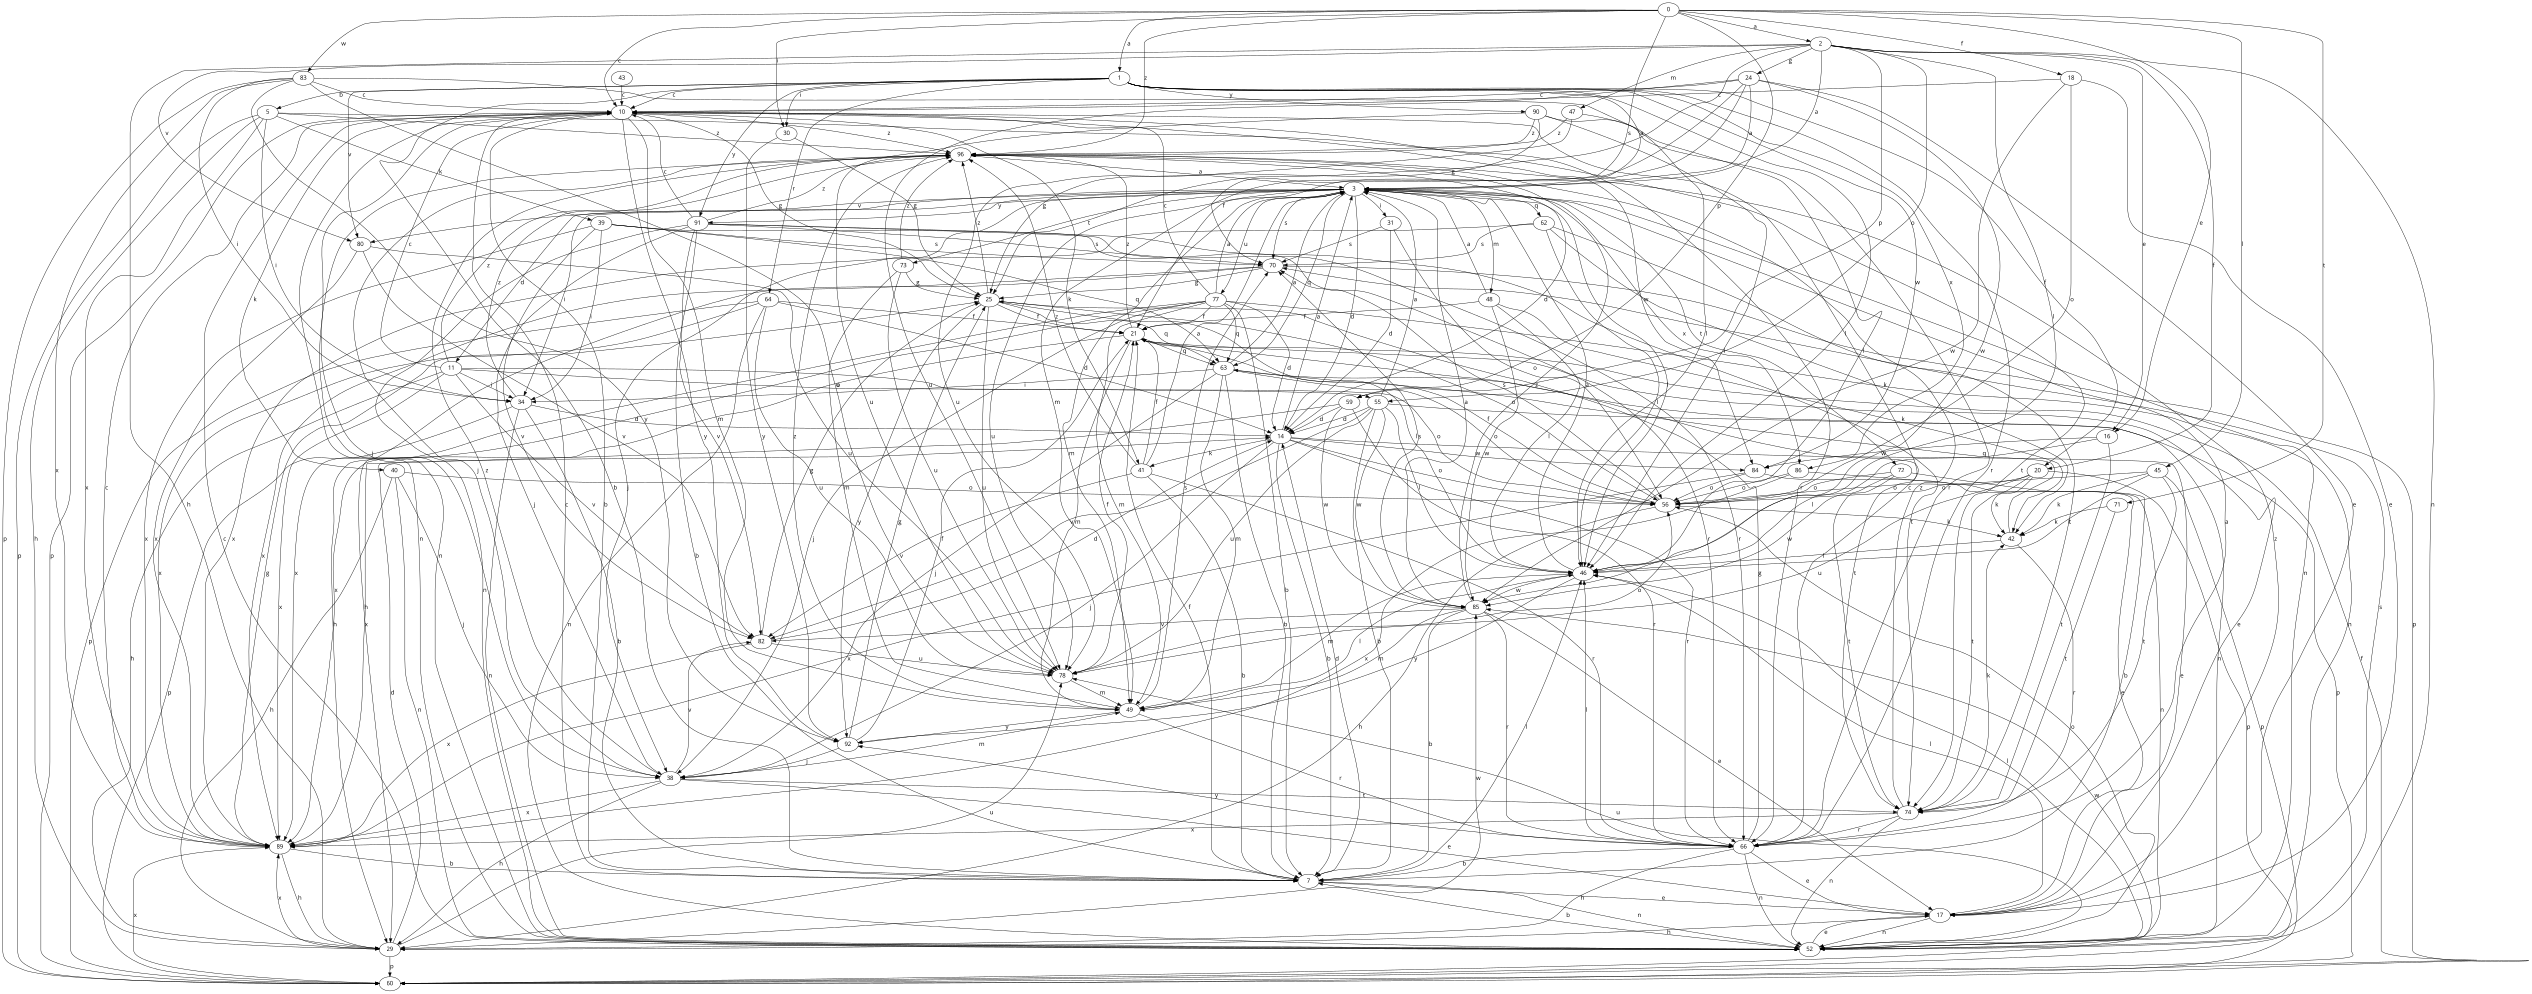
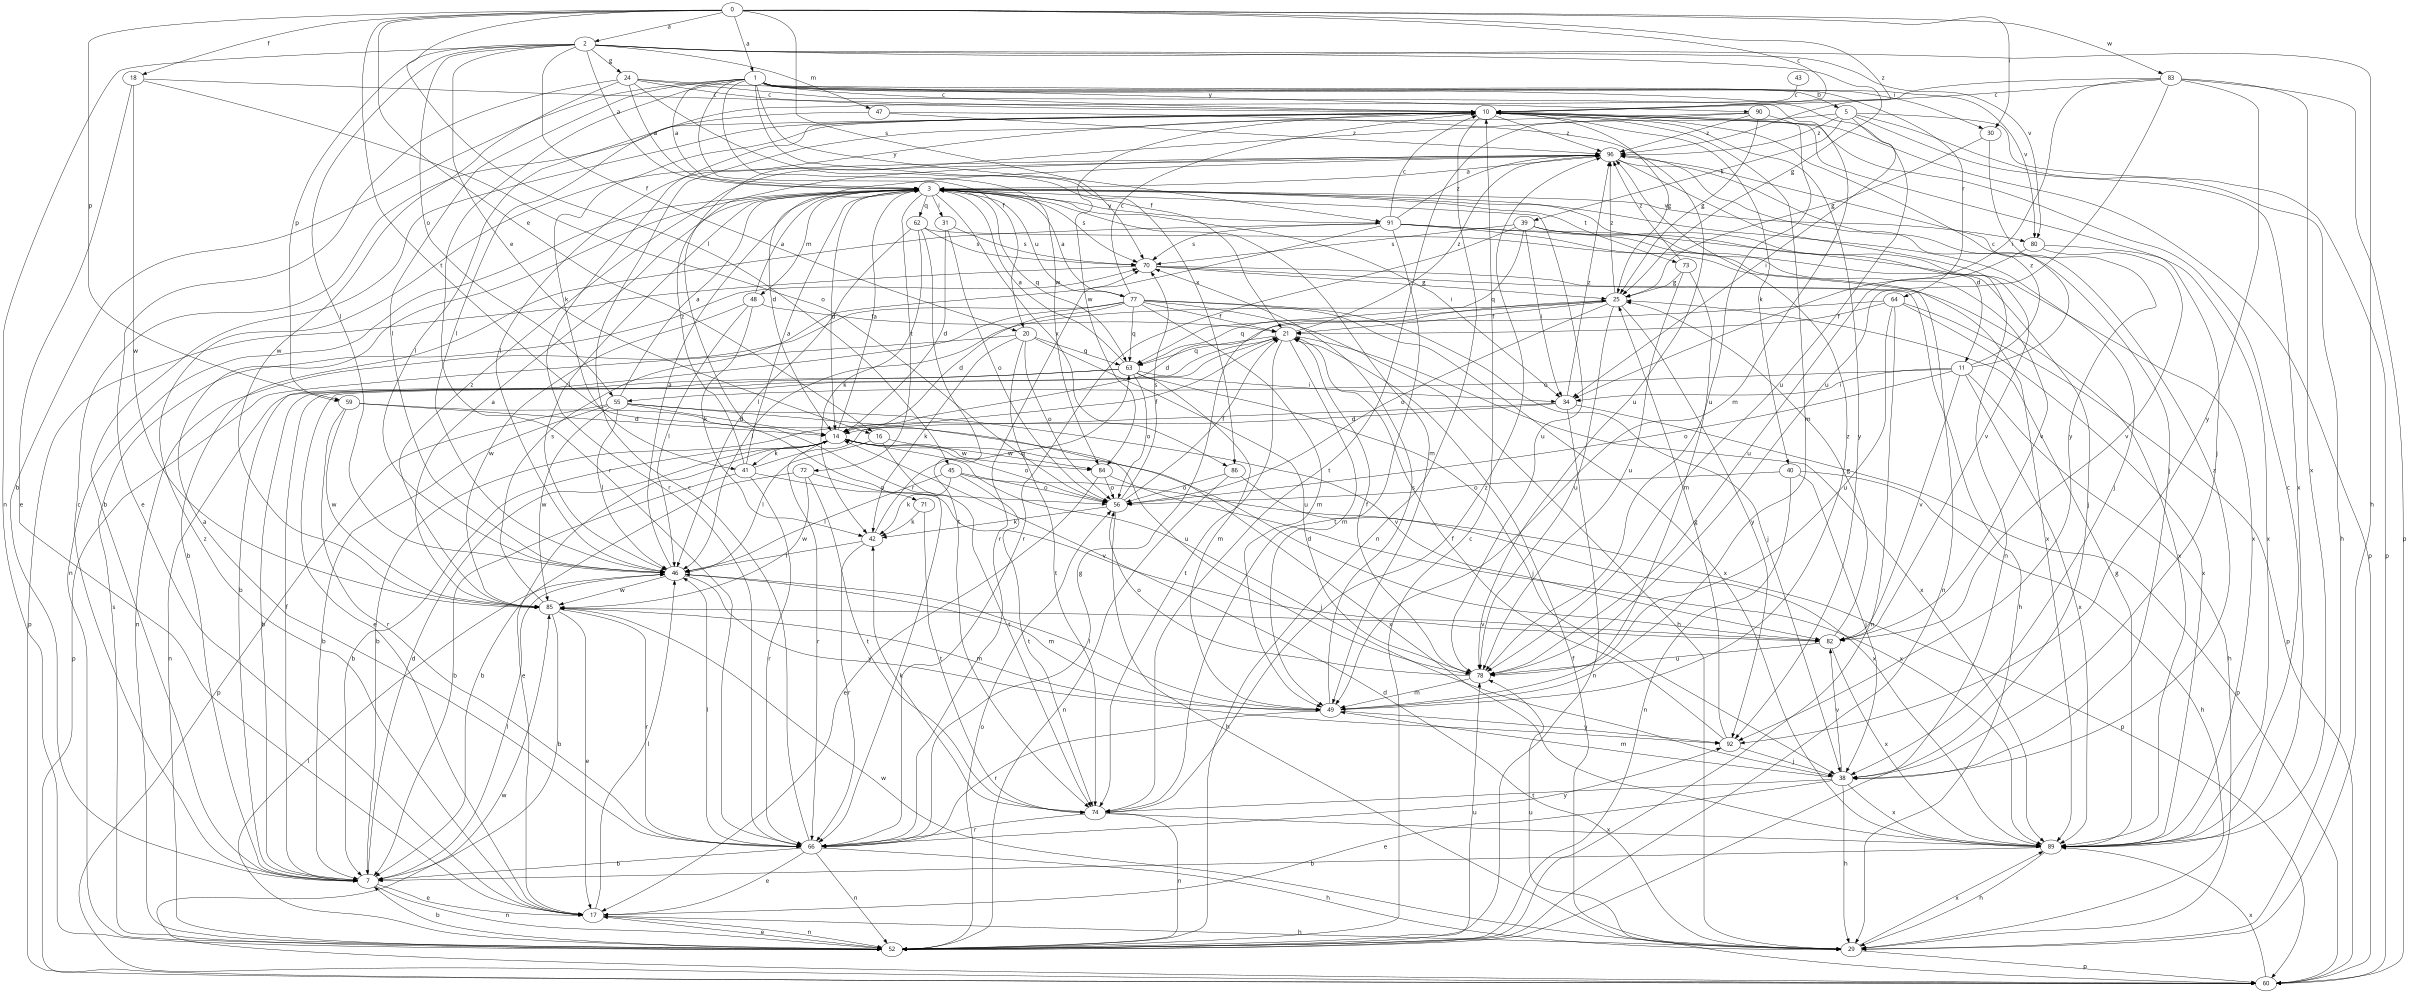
edge "20" -> "63": added, label "q"
